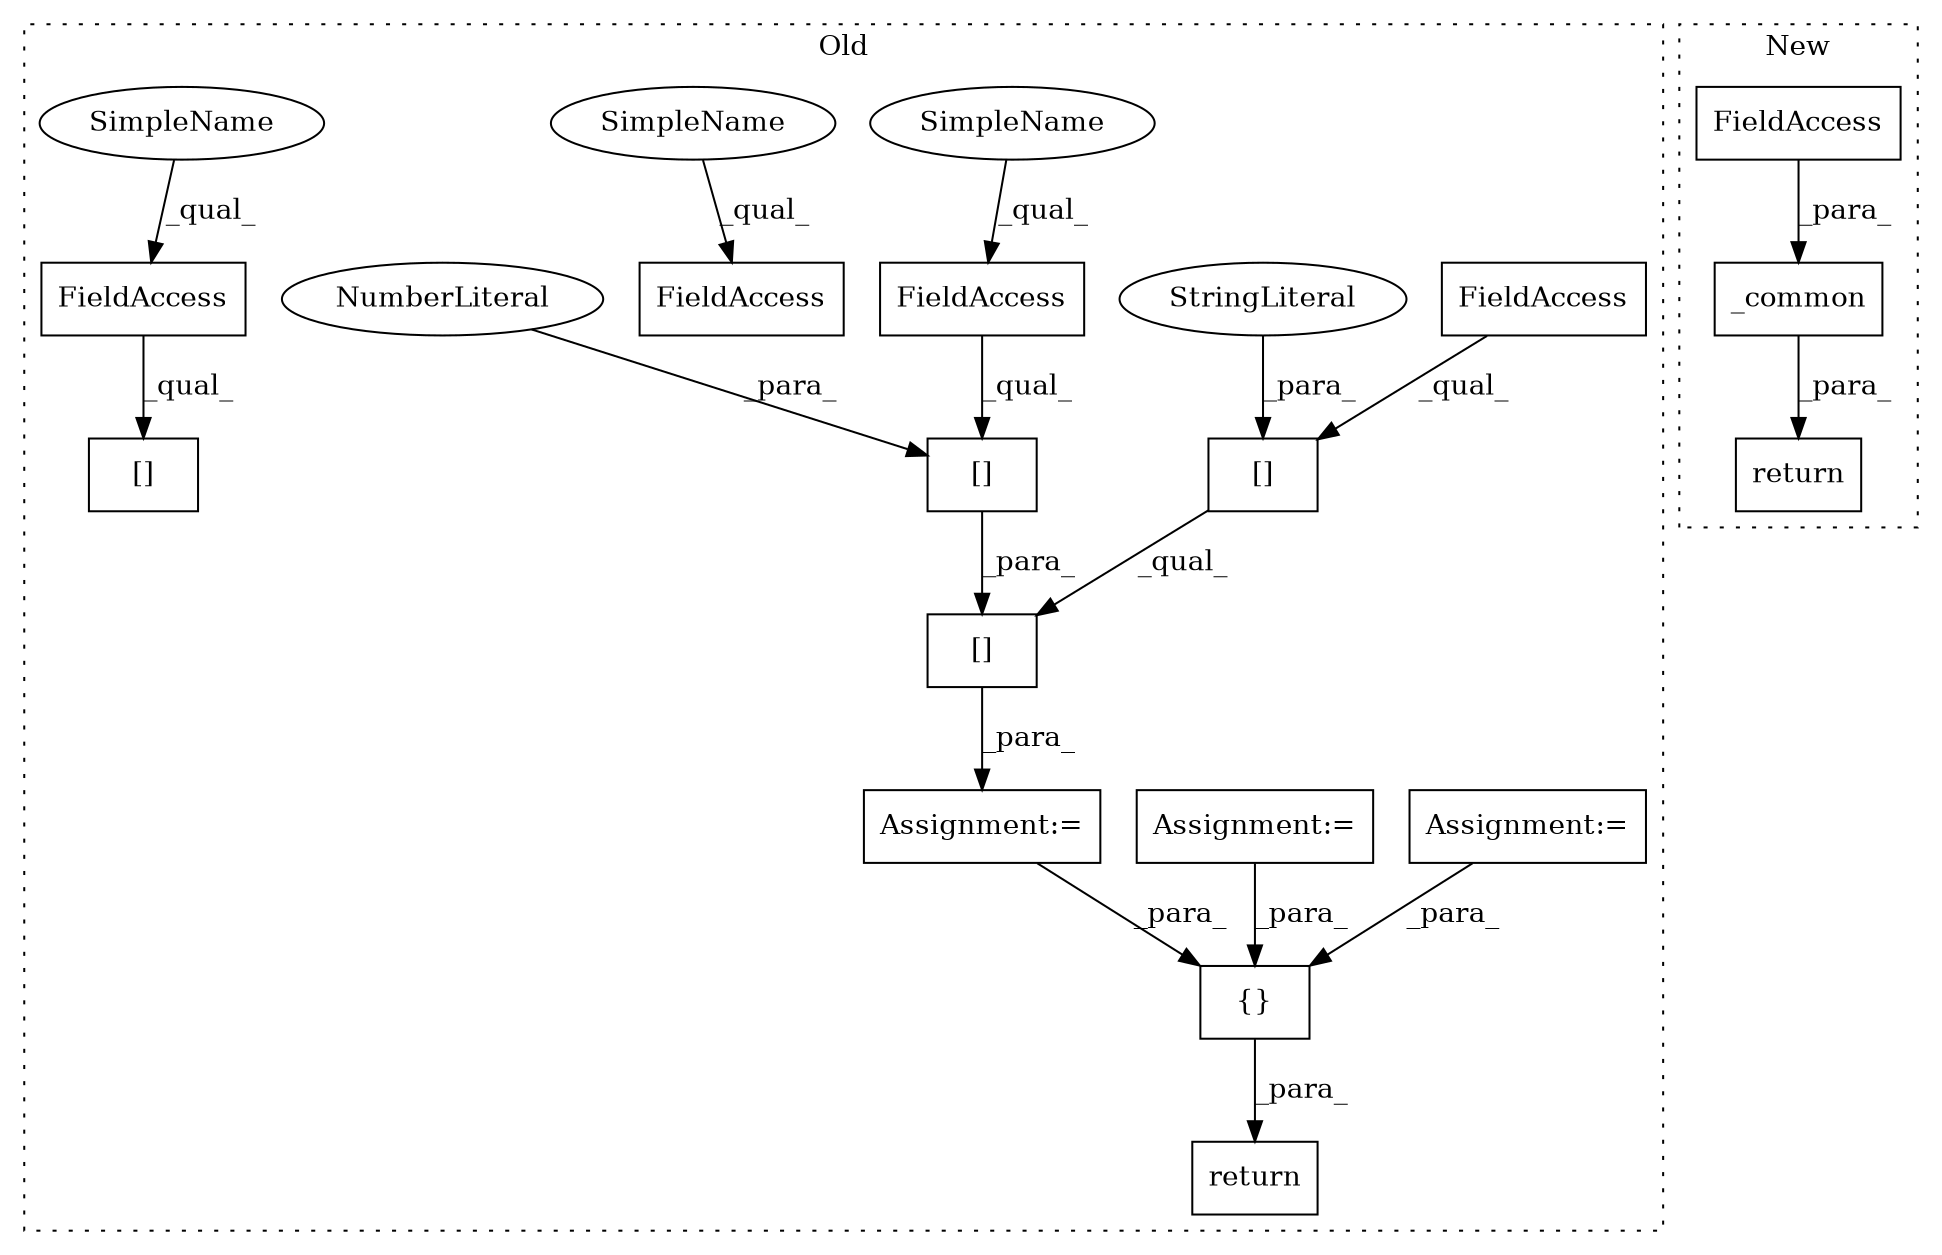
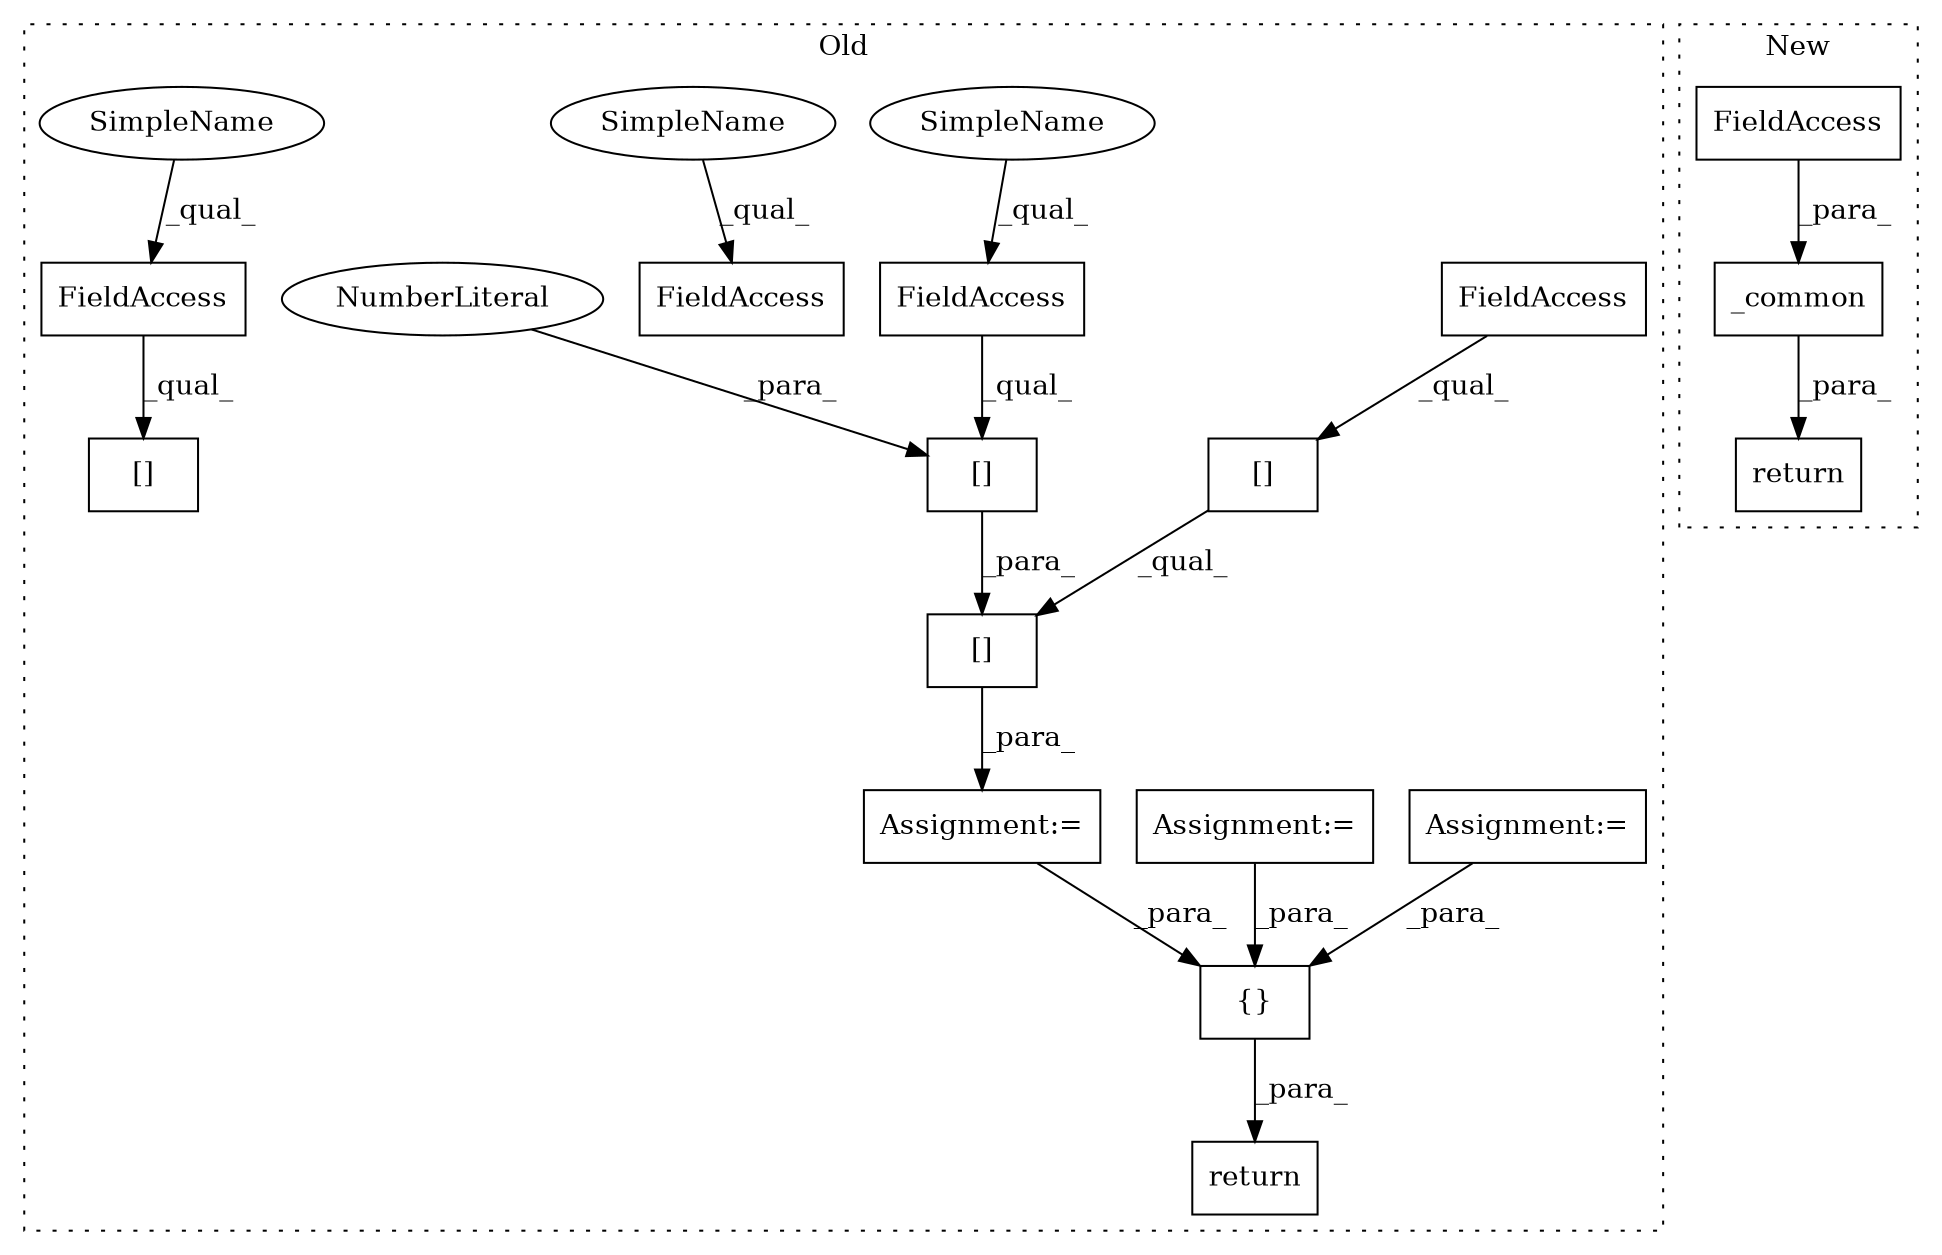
node "StringLiteral": removed
